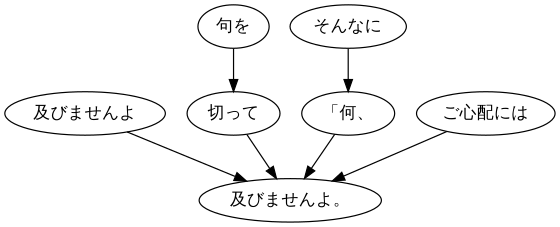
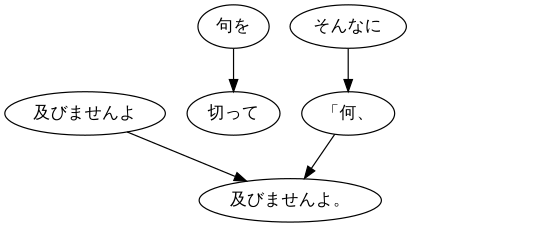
node "ご心配には": removed
edge "切って" -> "及びませんよ。": removed
